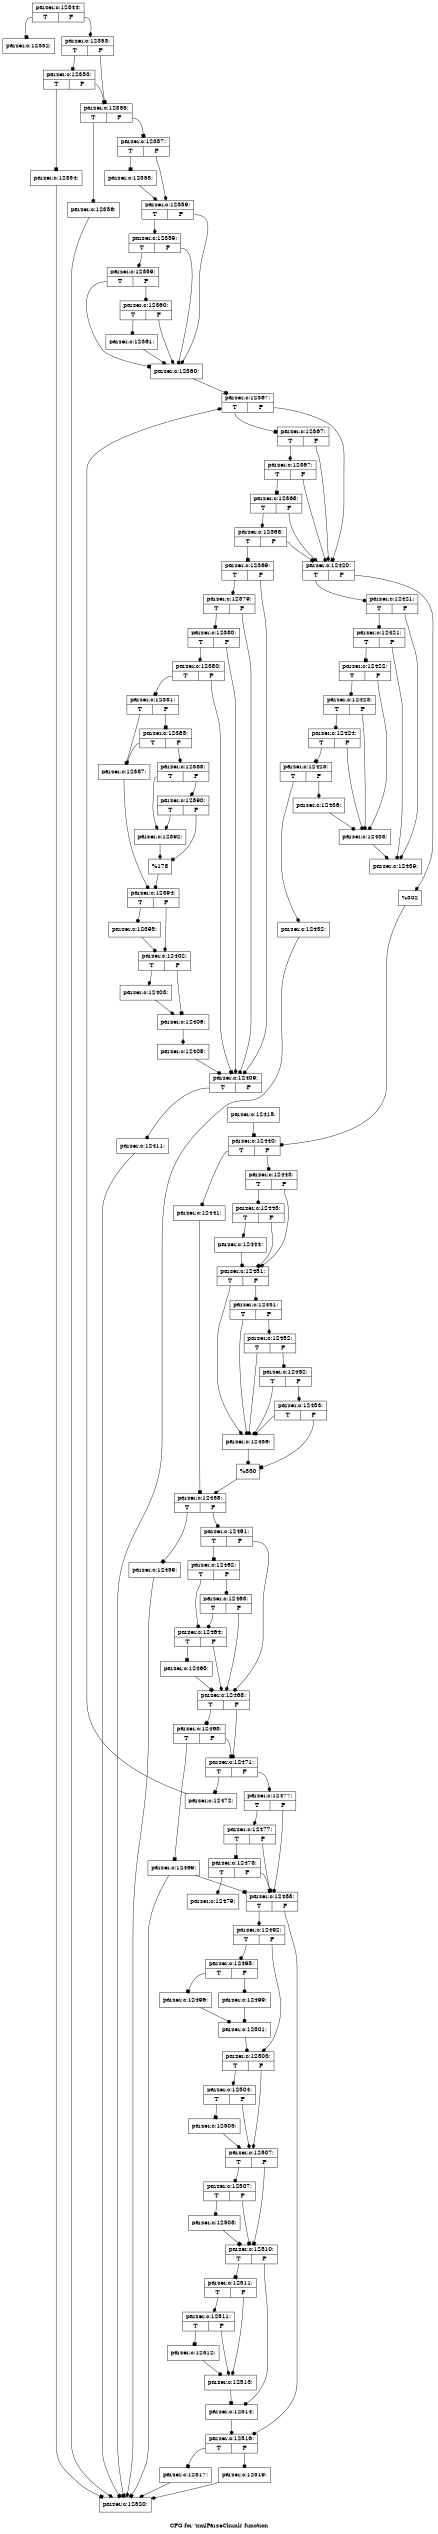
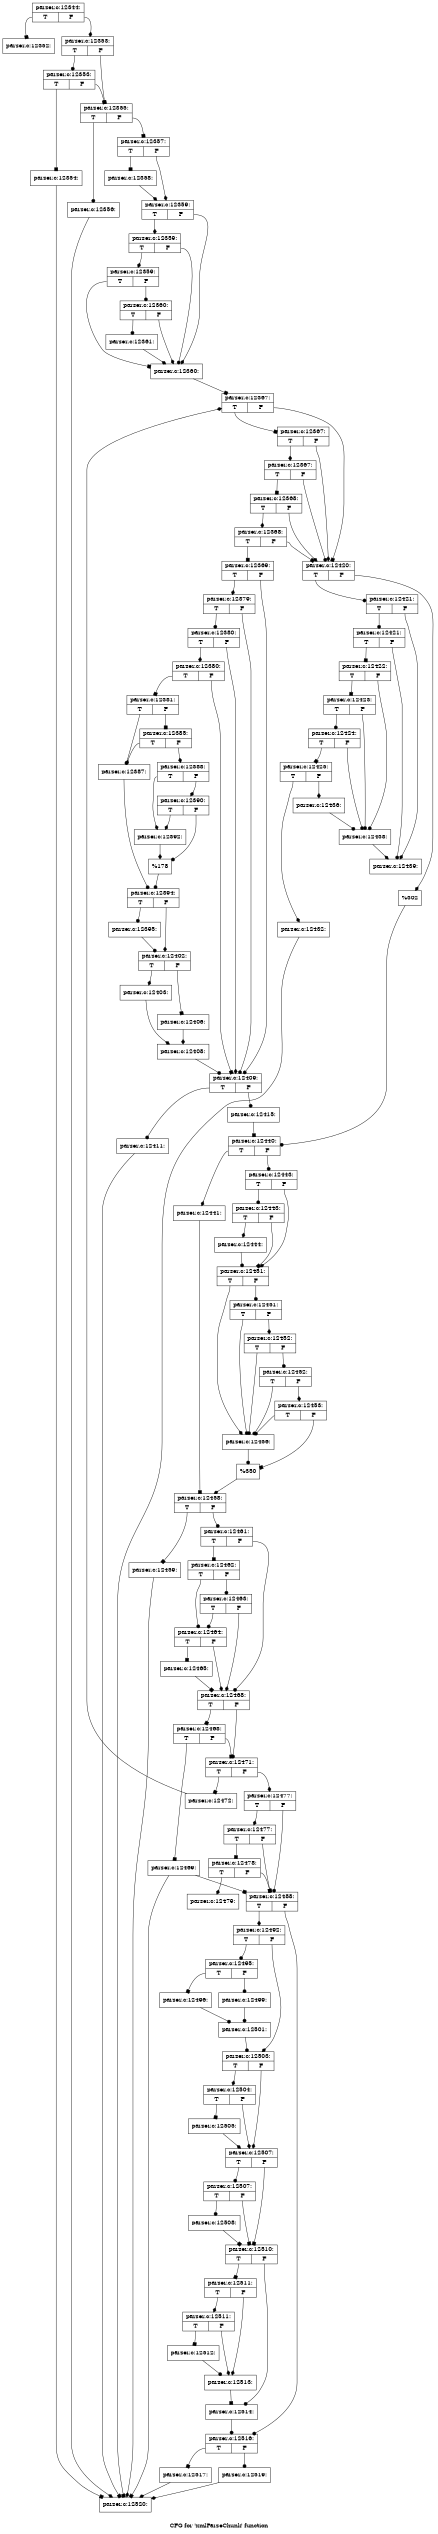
edge "parser.c:12422:" -> "parser.c:12423:": arrowhead dot -> box
edge "parser.c:12403:" -> "parser.c:12406:": now "parser.c:12403:" -> "parser.c:12408:"
edge "parser.c:12409:" -> "parser.c:12415:": added
edge "parser.c:12440:" -> "parser.c:12441:": arrowhead dot -> diamond
